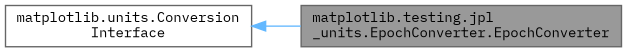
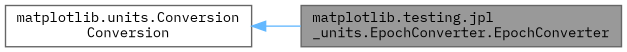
node "matplotlib.units.Conversion Interface": label "matplotlib.units.Conversion Interface" -> "matplotlib.units.Conversion Conversion"
